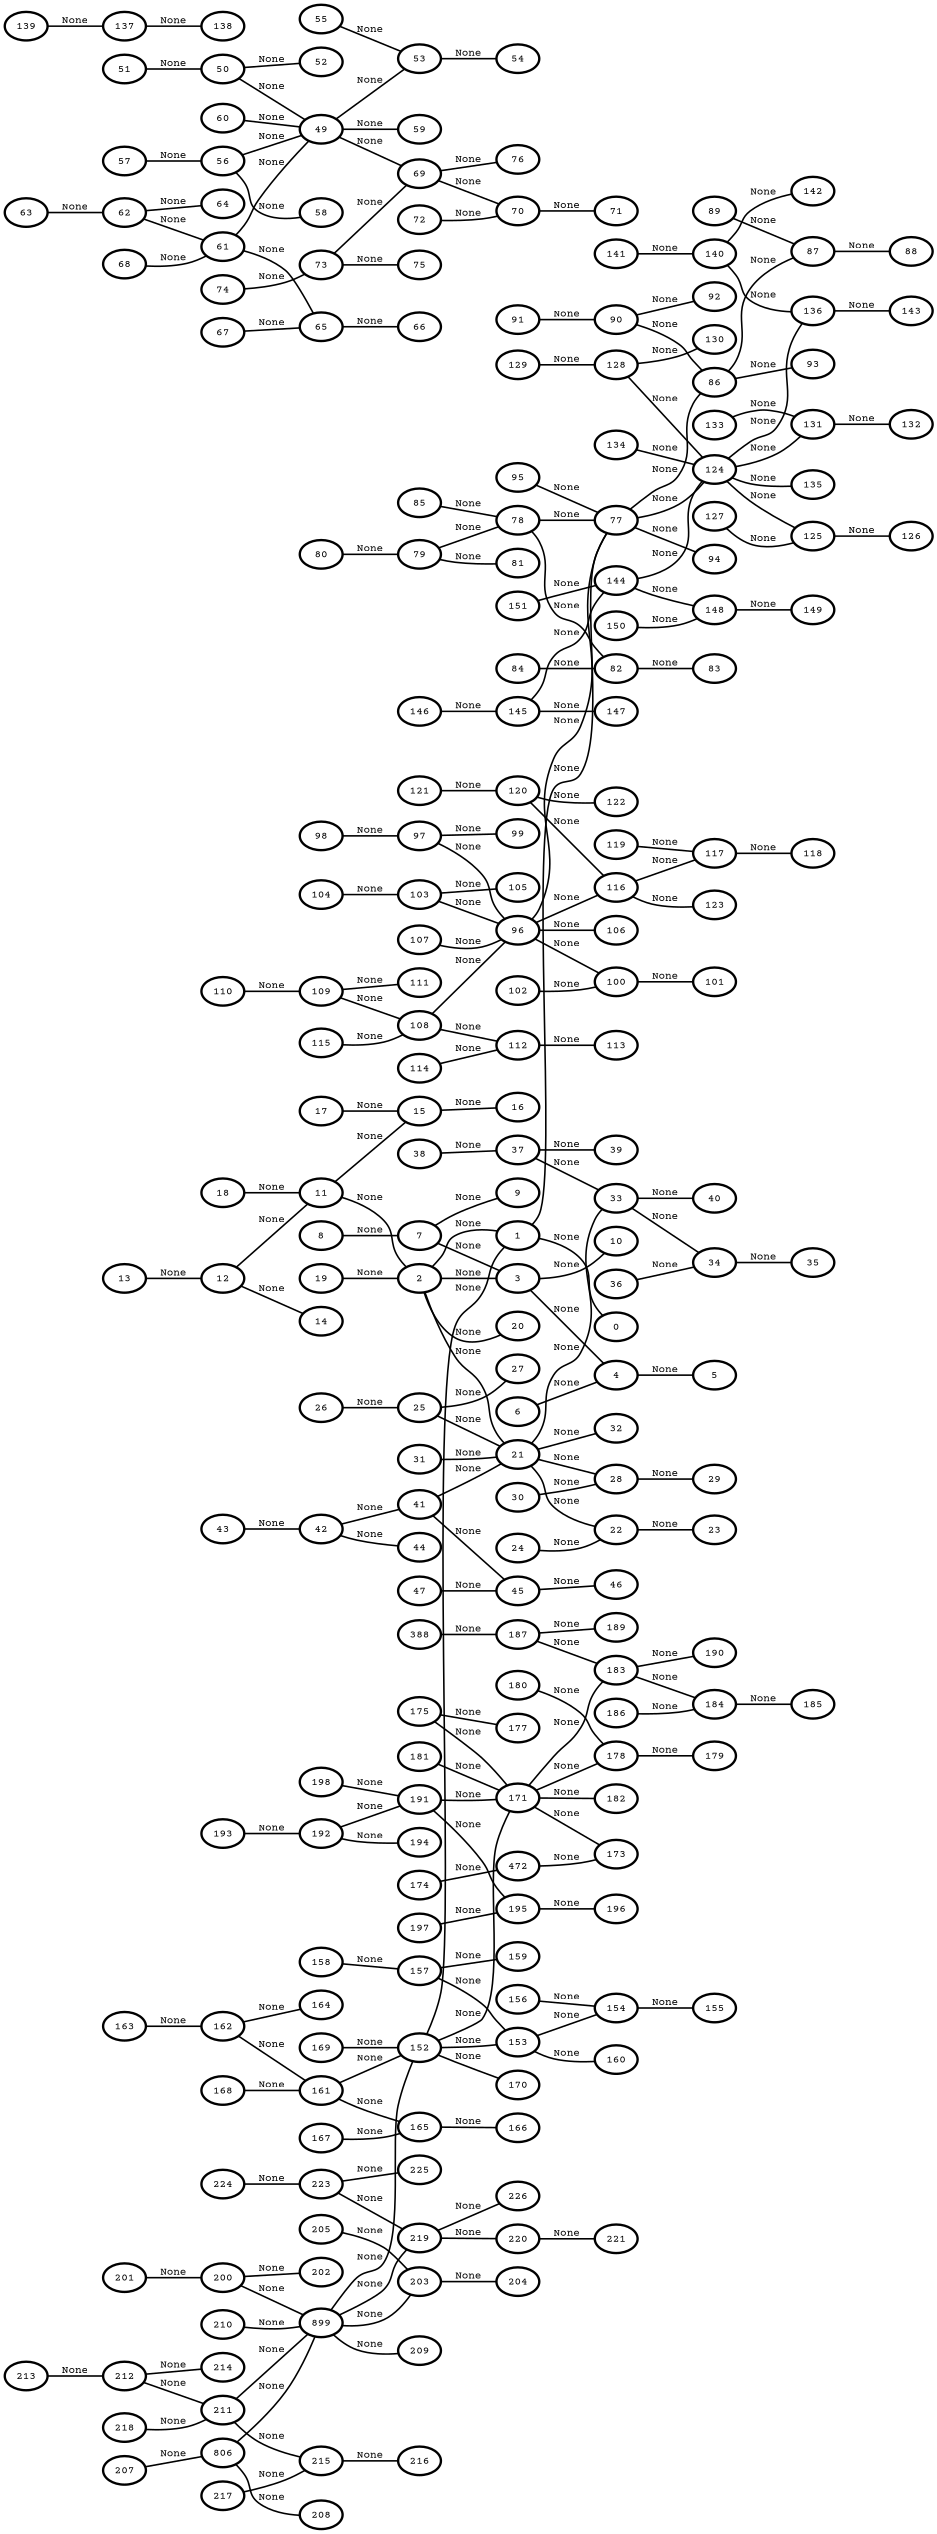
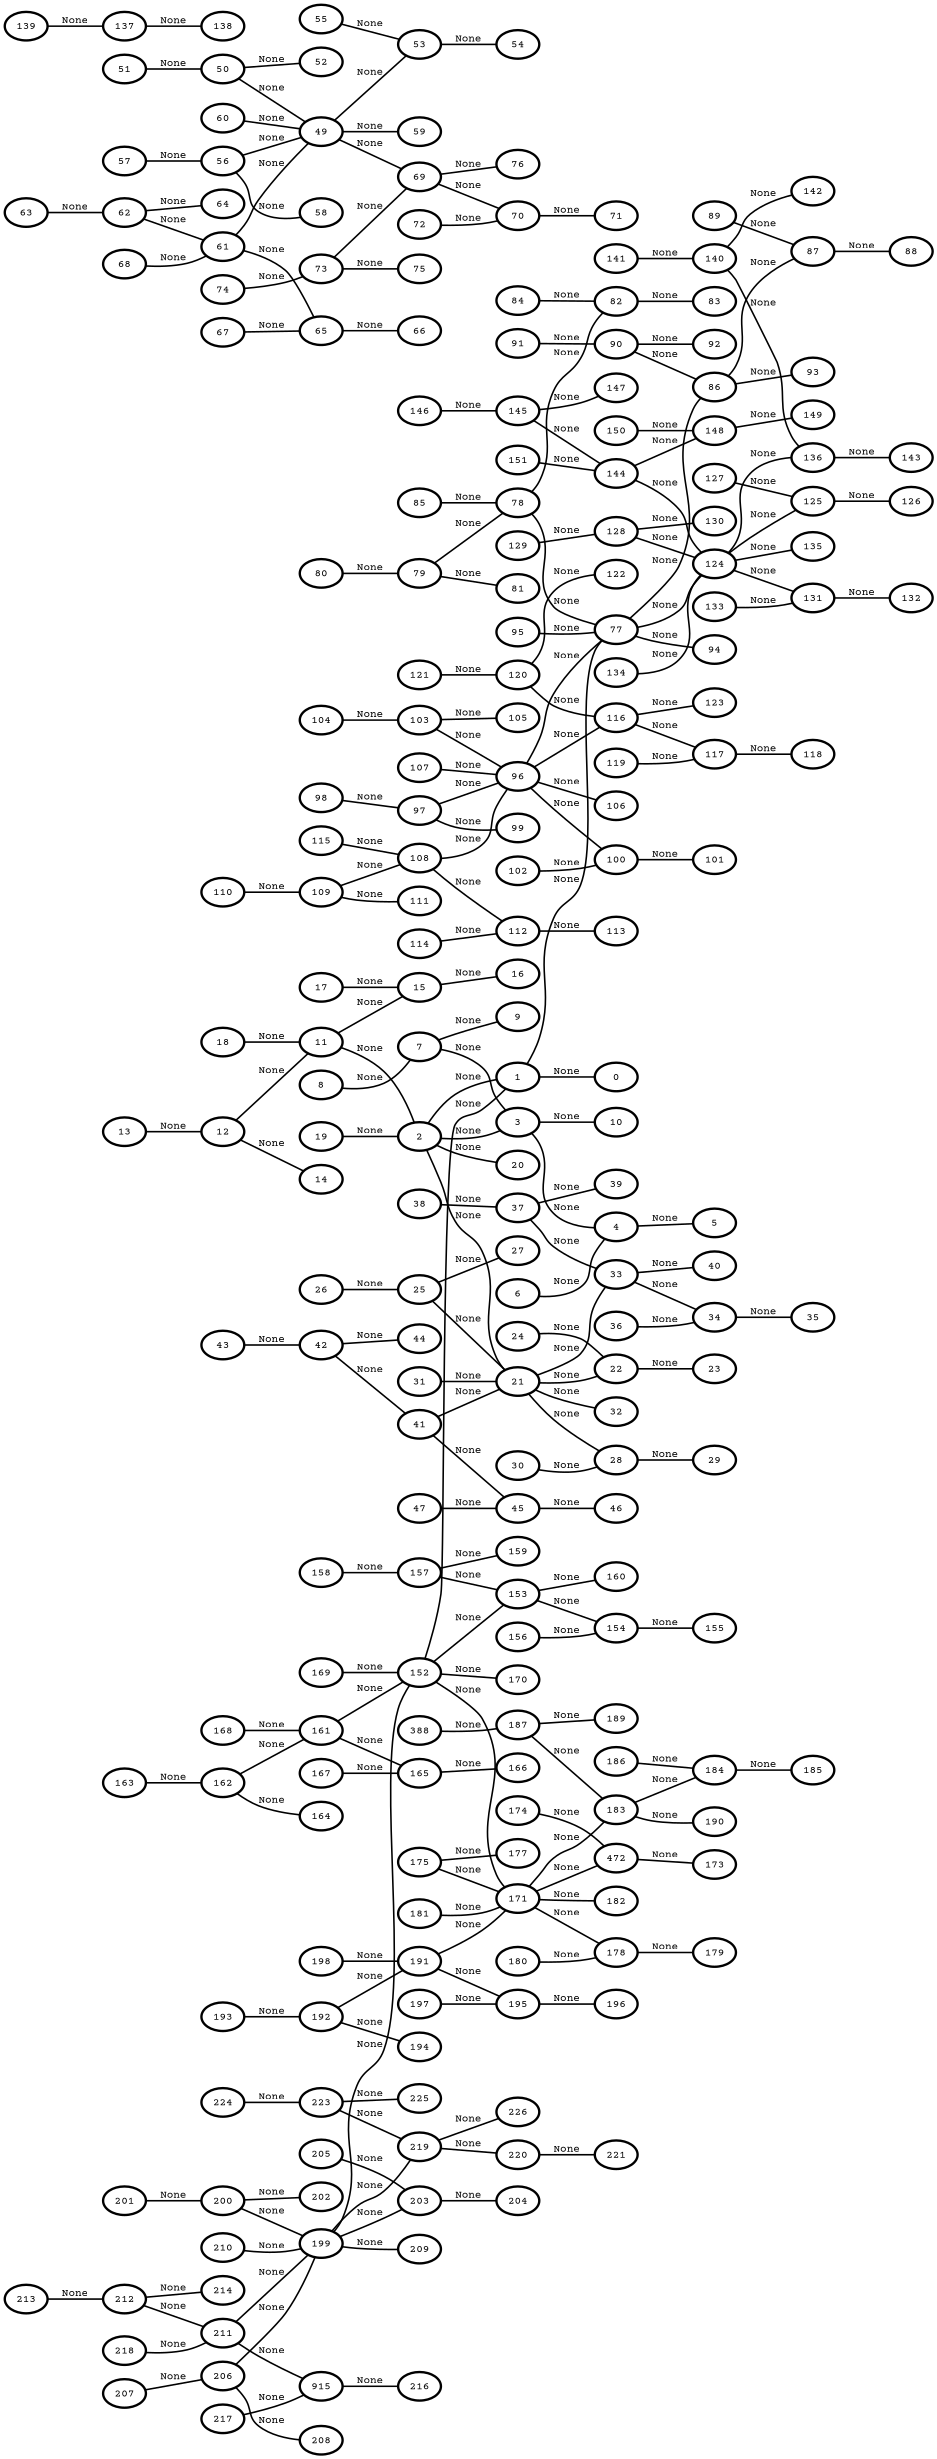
edge "171" -- "173": now "171" -- "472"
node "899": label "899" -> "199"
node "806": label "806" -> "206"
node "215": label "215" -> "915"
